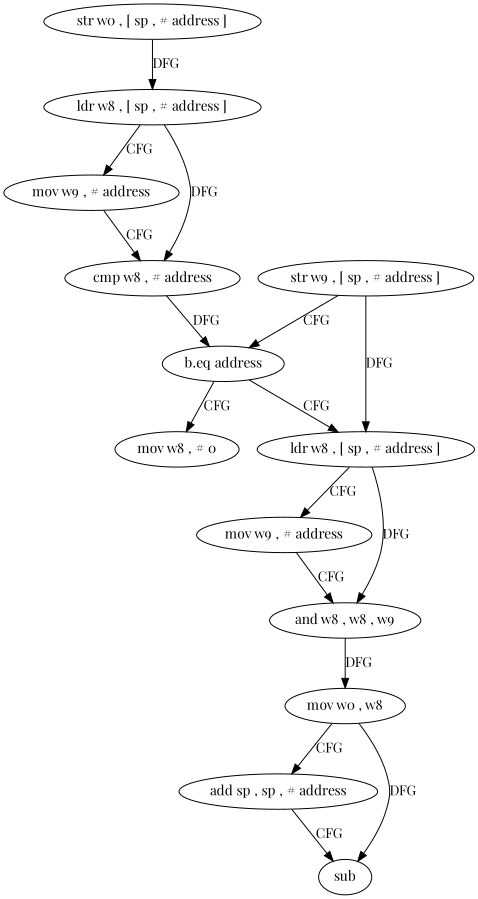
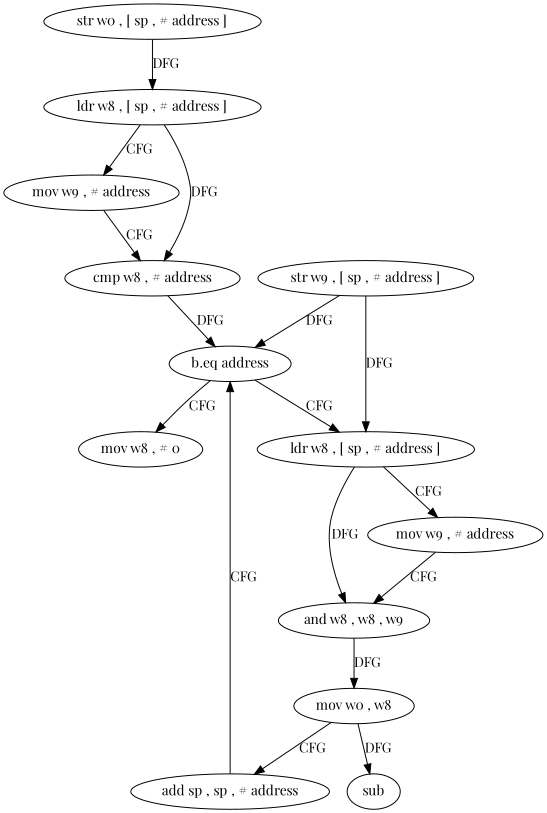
edge "str w9 , [ sp , # address ]" -> "b.eq address": label "CFG" -> "DFG"
edge "add sp , sp , # address" -> "sub": now "add sp , sp , # address" -> "b.eq address"
